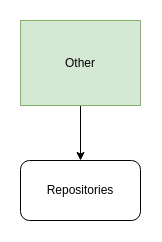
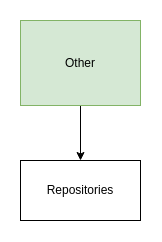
node "Repositories": shape rounded rectangle -> rectangle
